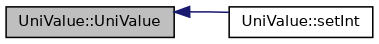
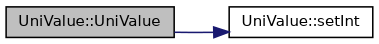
edge "UniValue::setInt" -> "UniValue::UniValue": reversed
